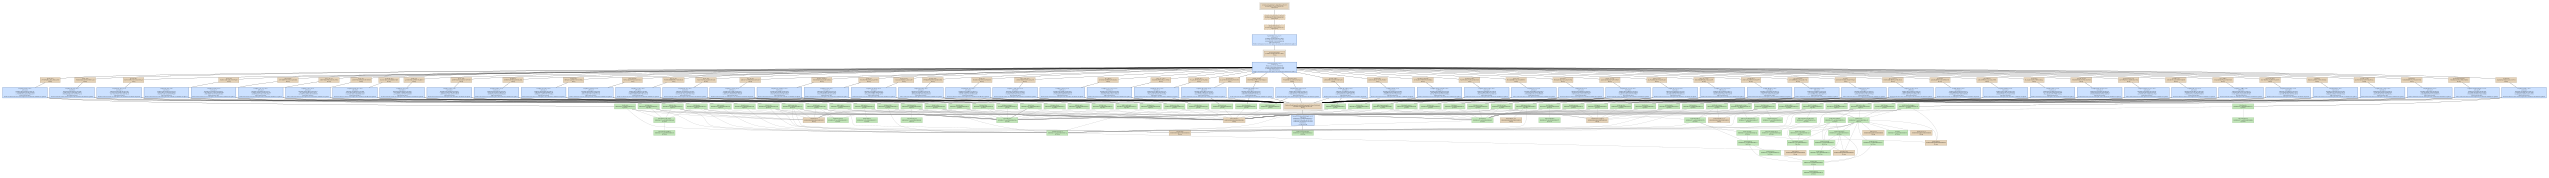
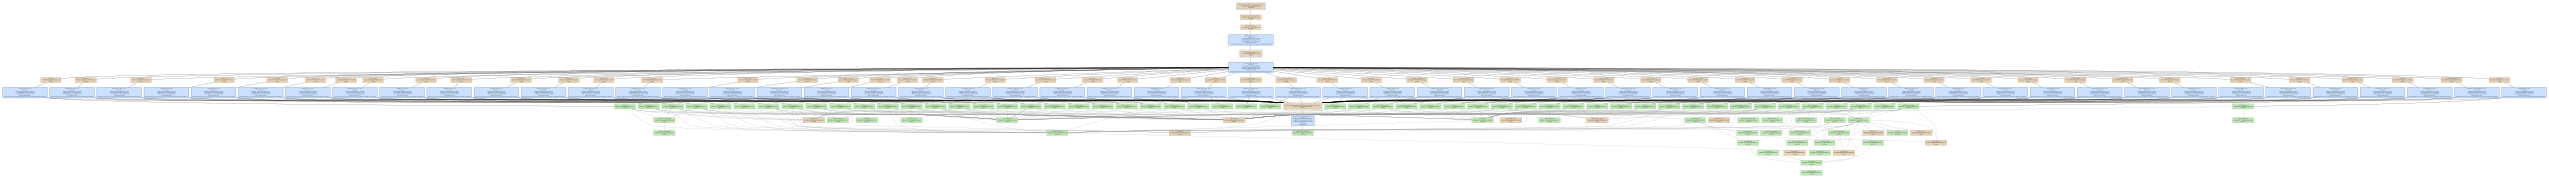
node "ppc/g_cnffile.o e7a52a1628e22273a66f1d7601f5e201 Missing": removed
